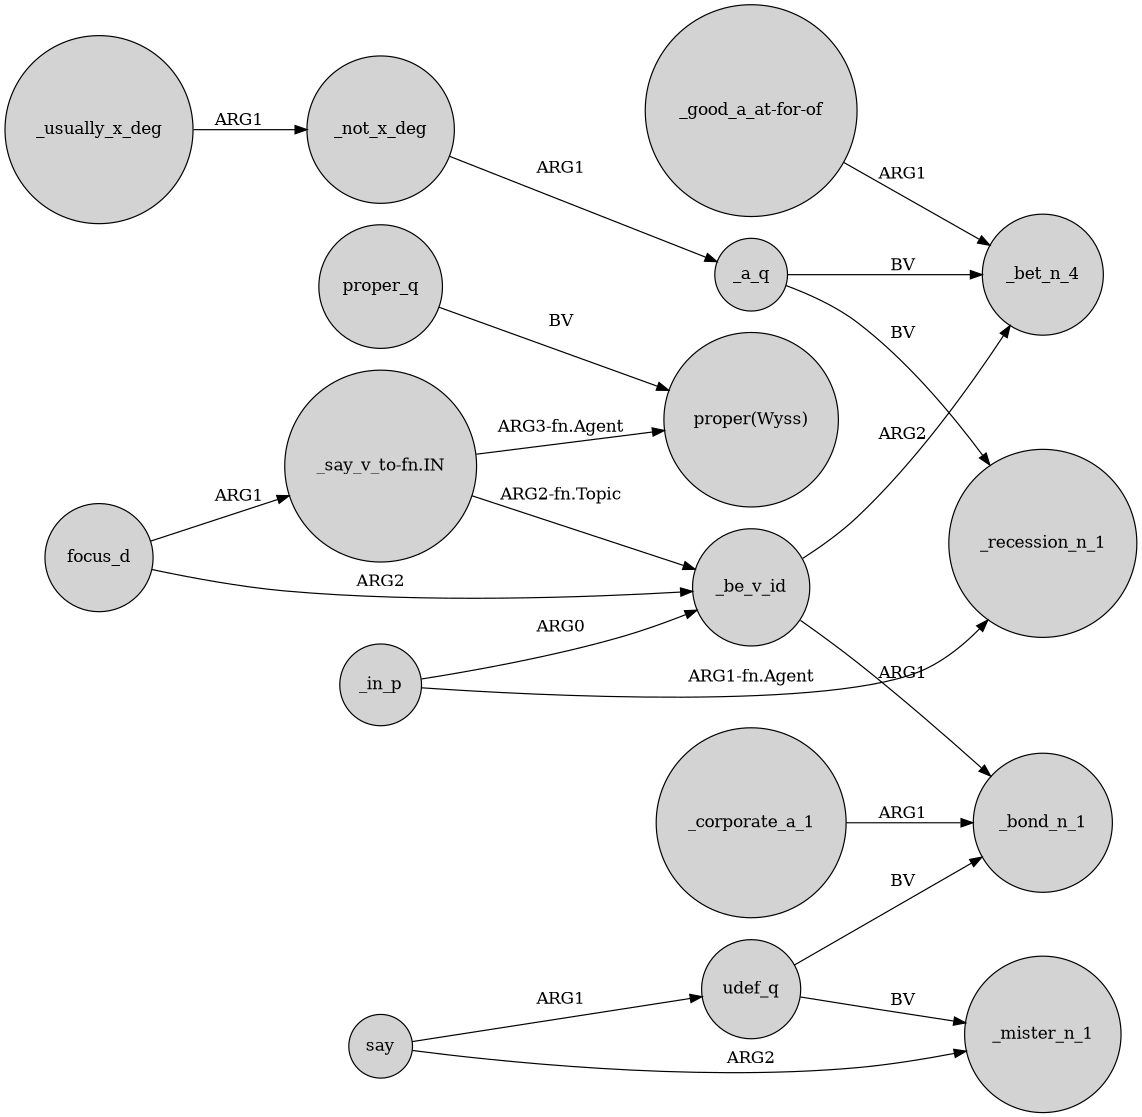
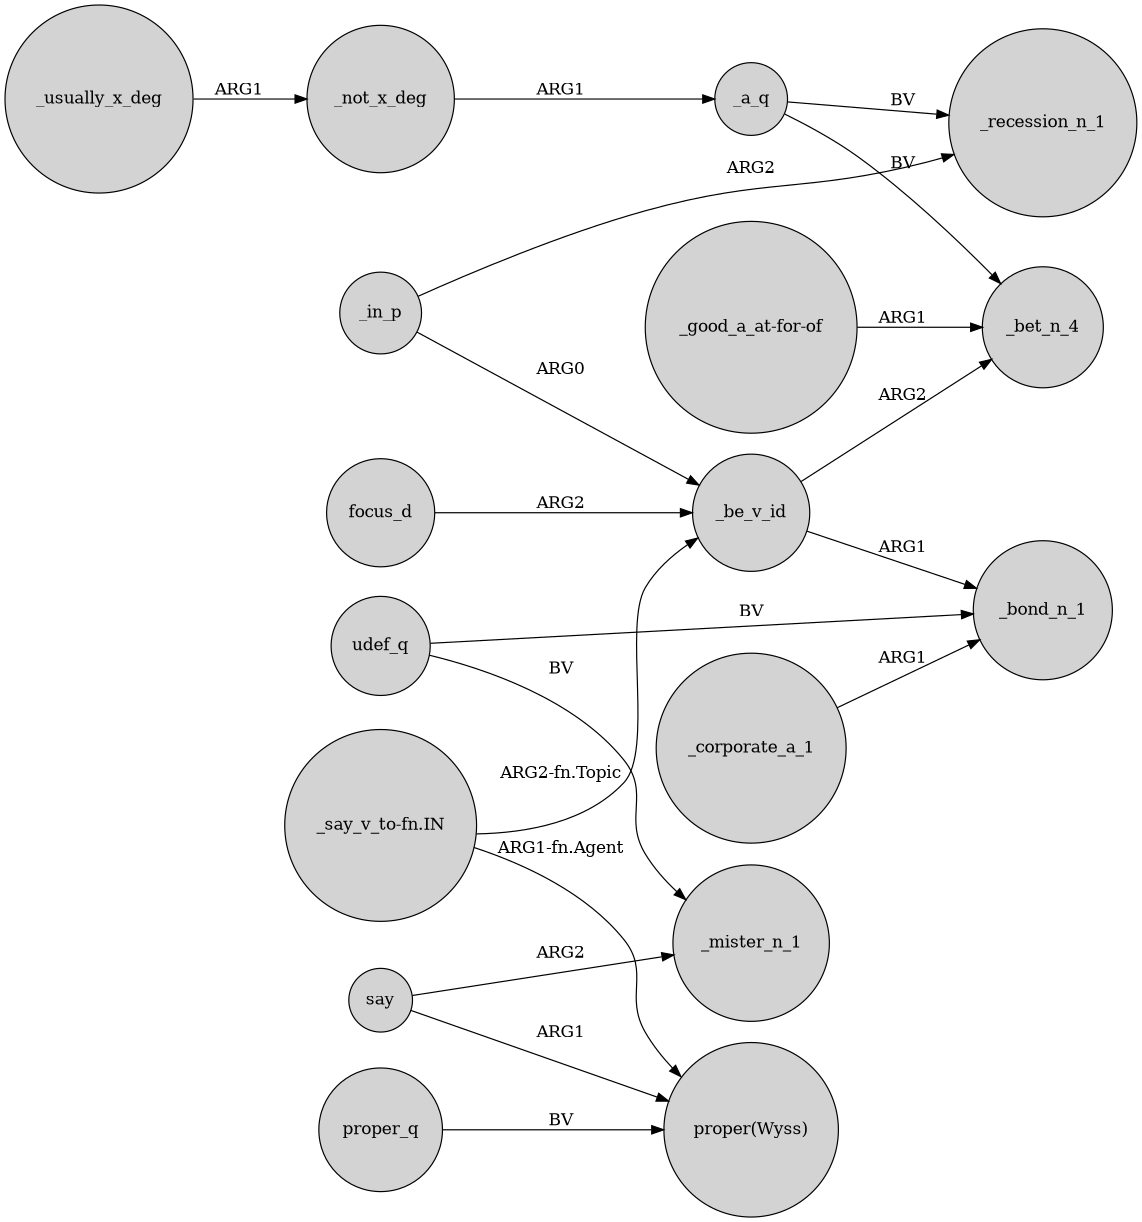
edge "_say_v_to-fn.IN" -> "proper(Wyss)": label "ARG3-fn.Agent" -> "ARG1-fn.Agent"
edge "focus_d" -> "_say_v_to-fn.IN": removed, label "ARG1"
edge "_in_p" -> "_recession_n_1": label "ARG1-fn.Agent" -> "ARG2"
edge "say" -> "udef_q": now "say" -> "proper(Wyss)"
